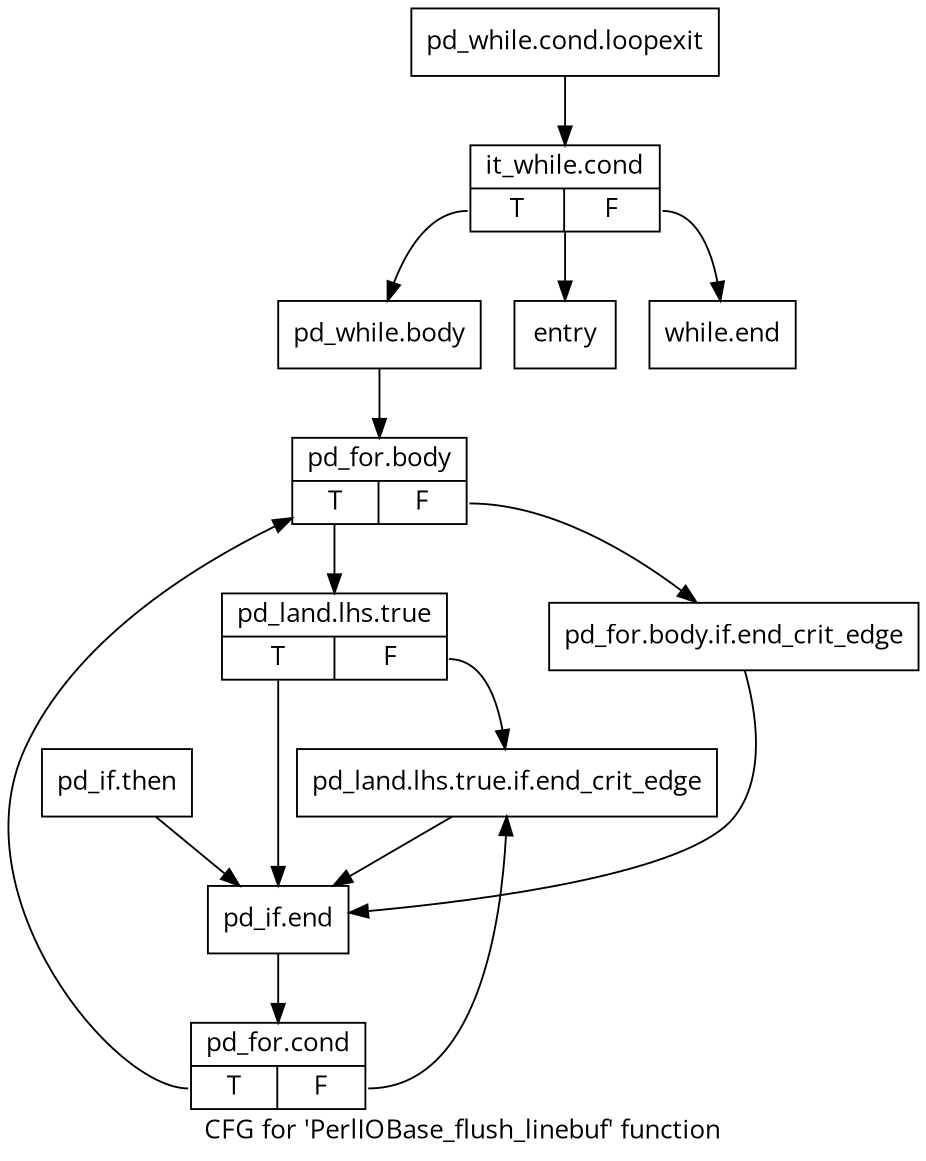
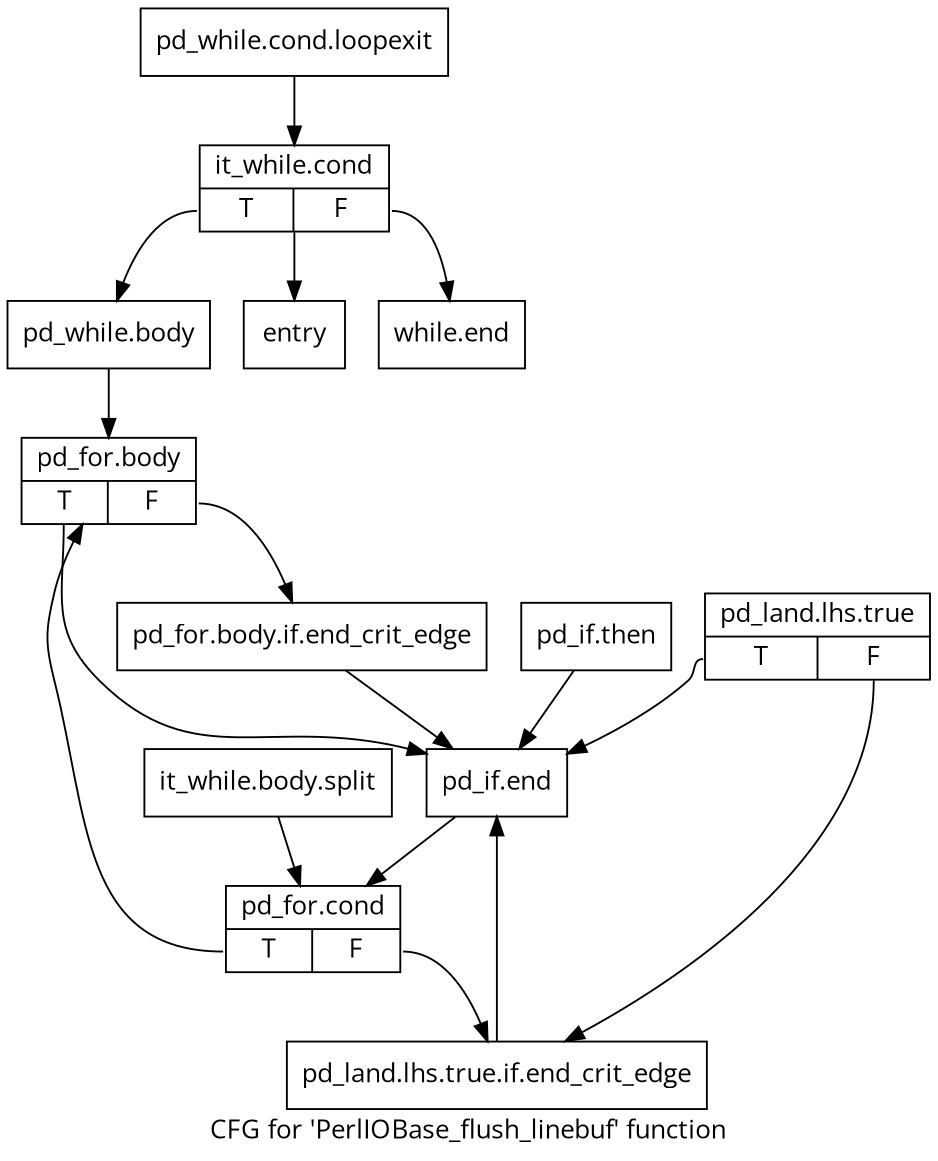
edge "pd_for.body" -> "pd_land.lhs.true": now "pd_for.body" -> "pd_if.end"
node "it_while.body.split": added
